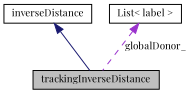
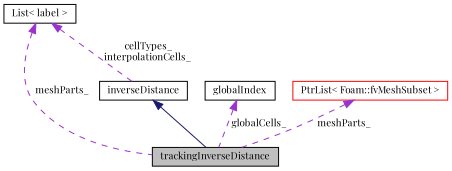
edge "trackingInverseDistance" -> "List< label >": label " globalDonor_" -> " meshParts_"
edge "inverseDistance" -> "List< label >": added, label "cellTypes_ interpolationCells_"
node "globalIndex": added
node "PtrList< Foam::fvMeshSubset >": added
